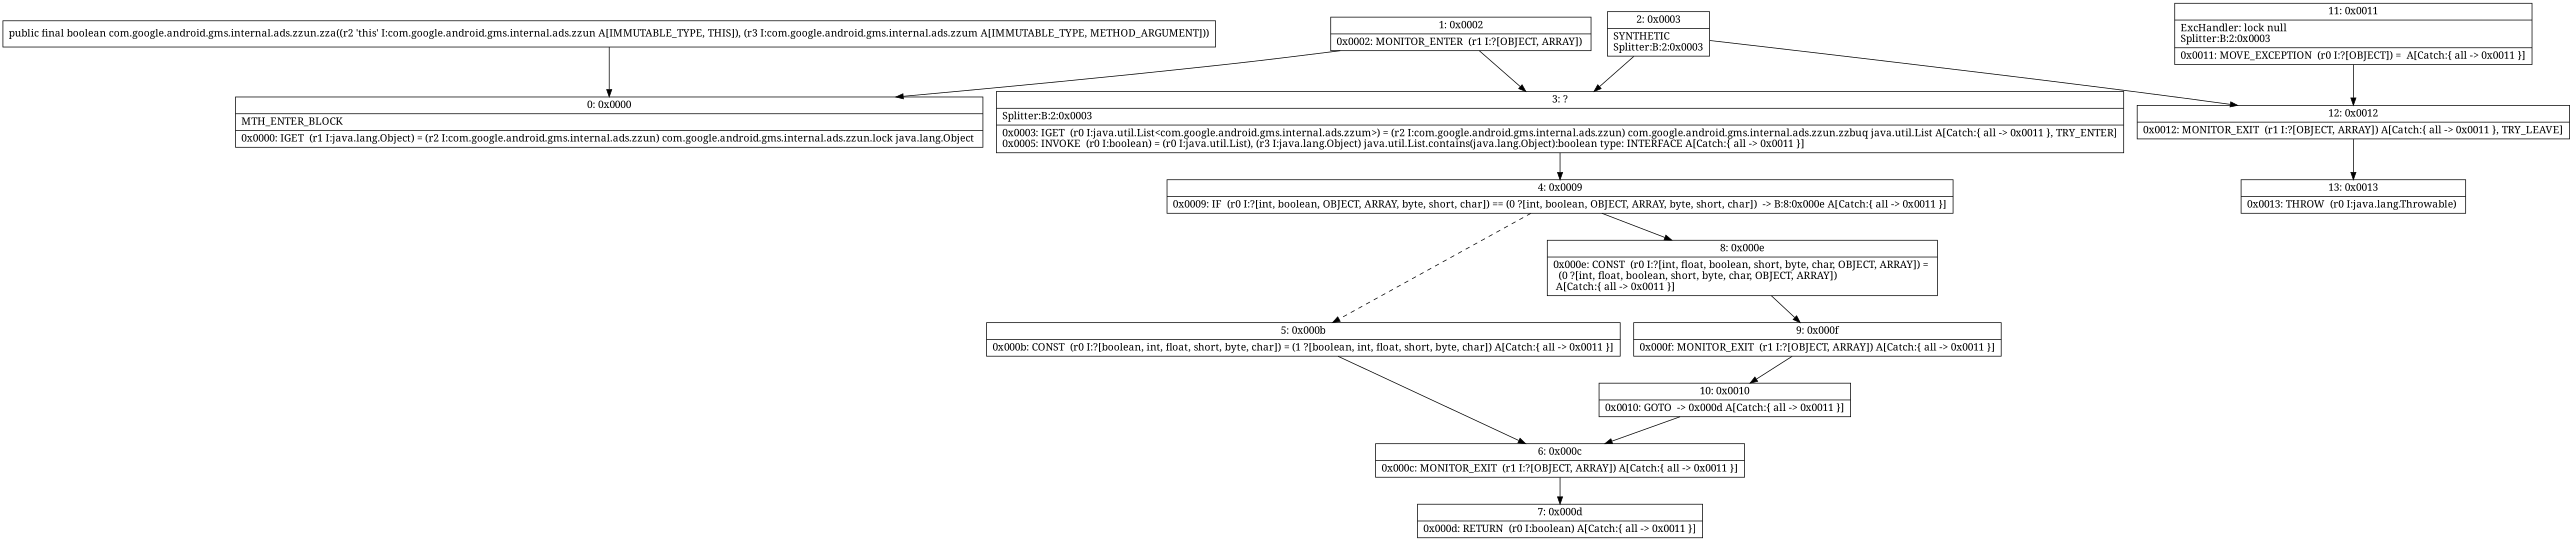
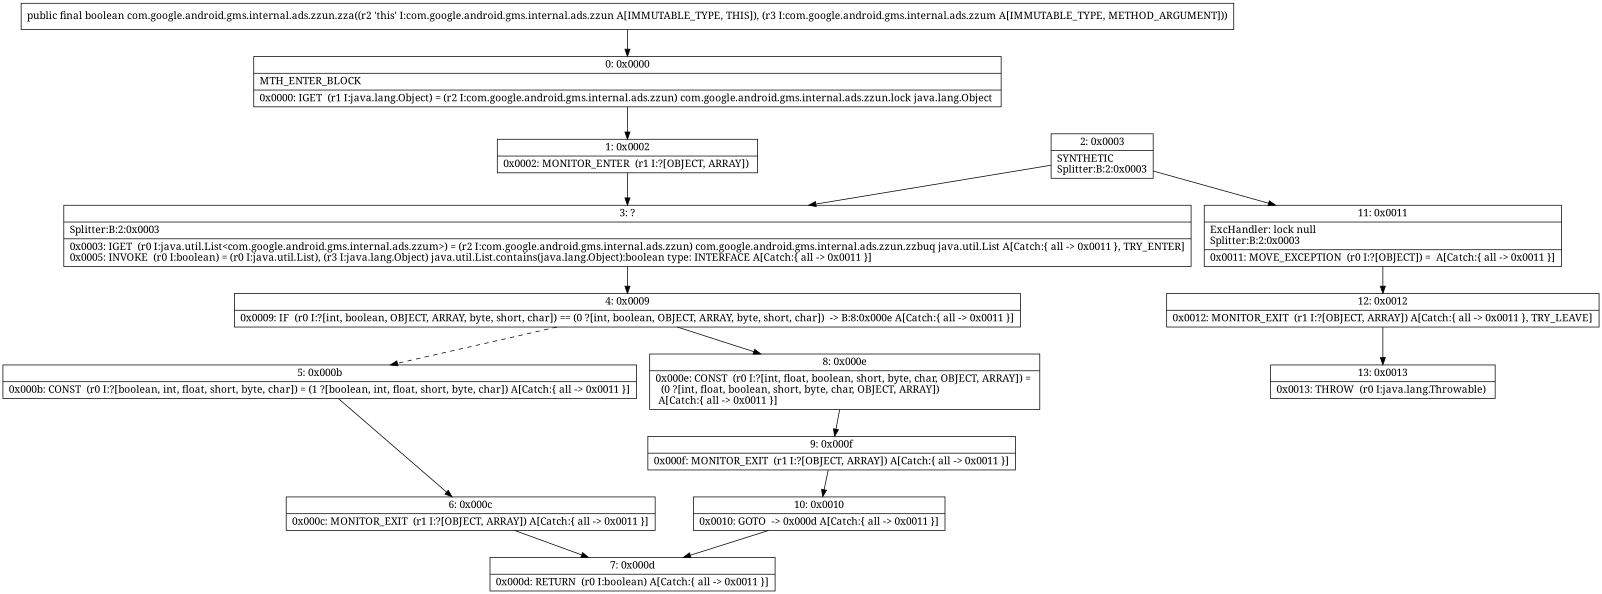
edge "2: 0x0003" -> "12: 0x0012": now "2: 0x0003" -> "11: 0x0011"
edge "1: 0x0002" -> "0: 0x0000": reversed
edge "10: 0x0010" -> "6: 0x000c": now "10: 0x0010" -> "7: 0x000d"
